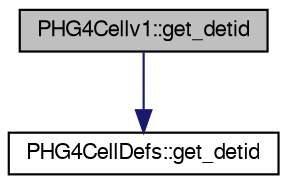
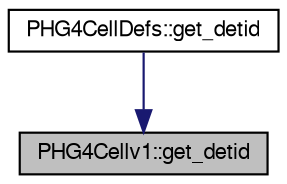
edge "PHG4Cellv1::get_detid" -> "PHG4CellDefs::get_detid": reversed
